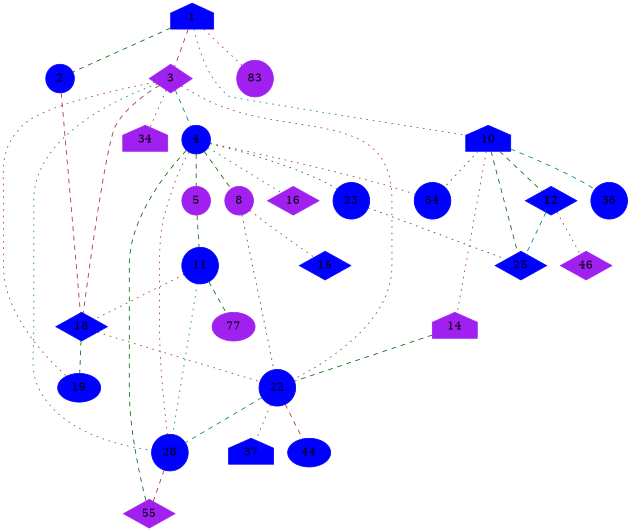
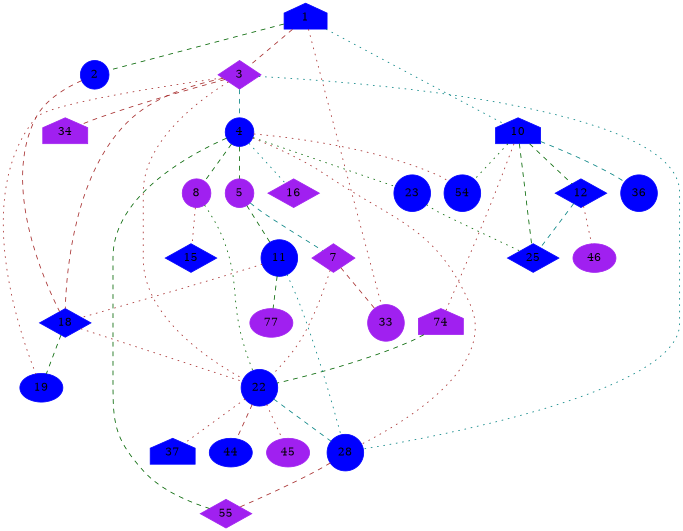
node "83": label "83" -> "33"
edge "3" -- "34": style dotted -> dashed
node "7": added
node "46": shape diamond -> ellipse
node "14": label "14" -> "74"
node "45": added
